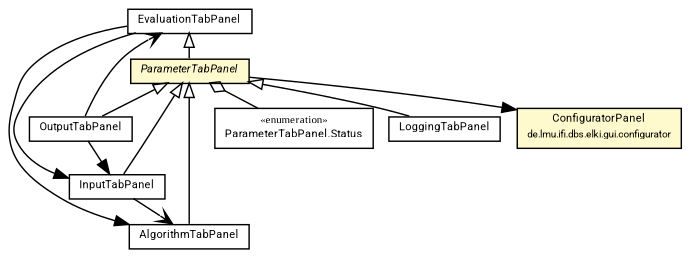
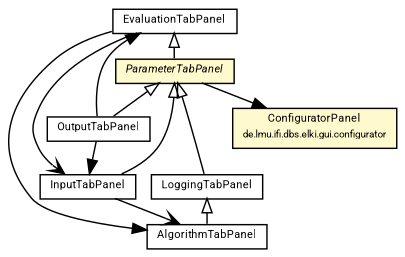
edge "OutputTabPanel" -> "EvaluationTabPanel": arrowhead open -> normal
edge "EvaluationTabPanel" -> "InputTabPanel": arrowhead normal -> open
node "ParameterTabPanel.Status": removed
edge "AlgorithmTabPanel" -> "ParameterTabPanel": now "AlgorithmTabPanel" -> "LoggingTabPanel"
